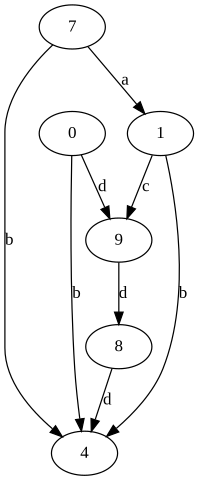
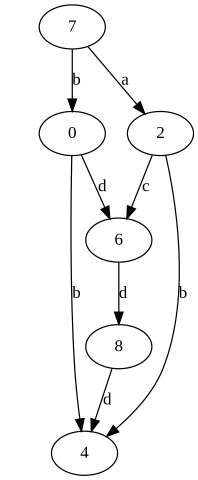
node "1": label "1" -> "2"
edge "7" -> "4": now "7" -> "0"
node "9": label "9" -> "6"
